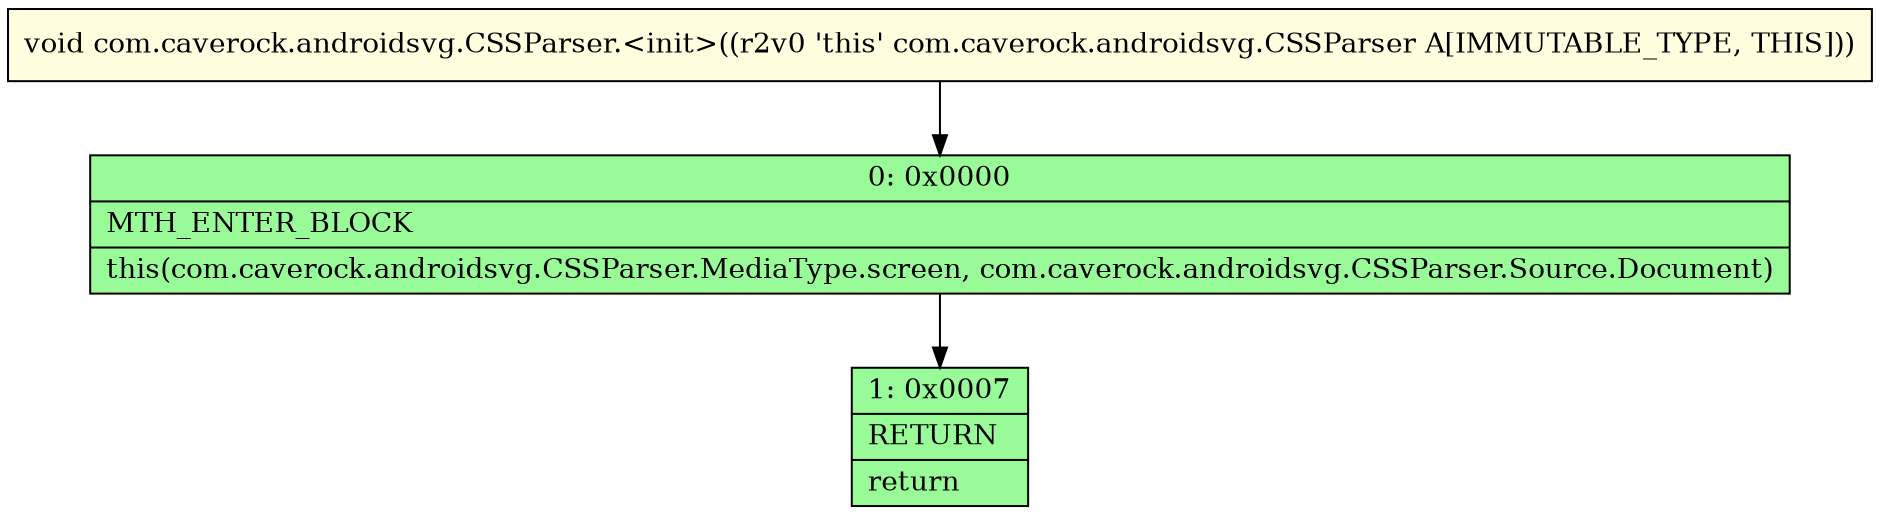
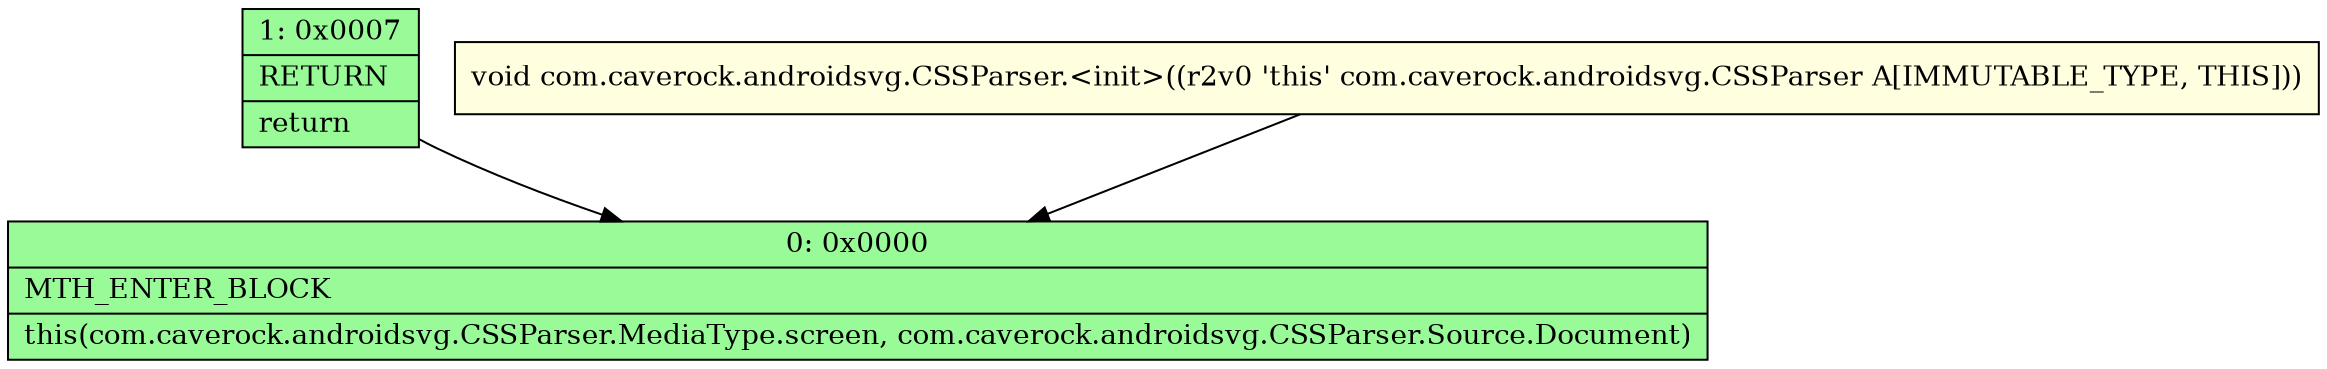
edge "0: 0x0000" -> "1: 0x0007": reversed
